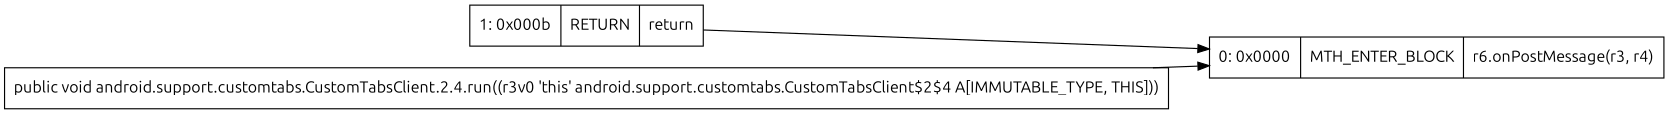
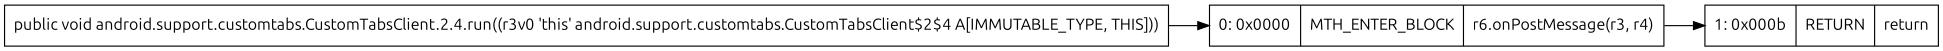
edge "1: 0x000b" -> "0: 0x0000": reversed
